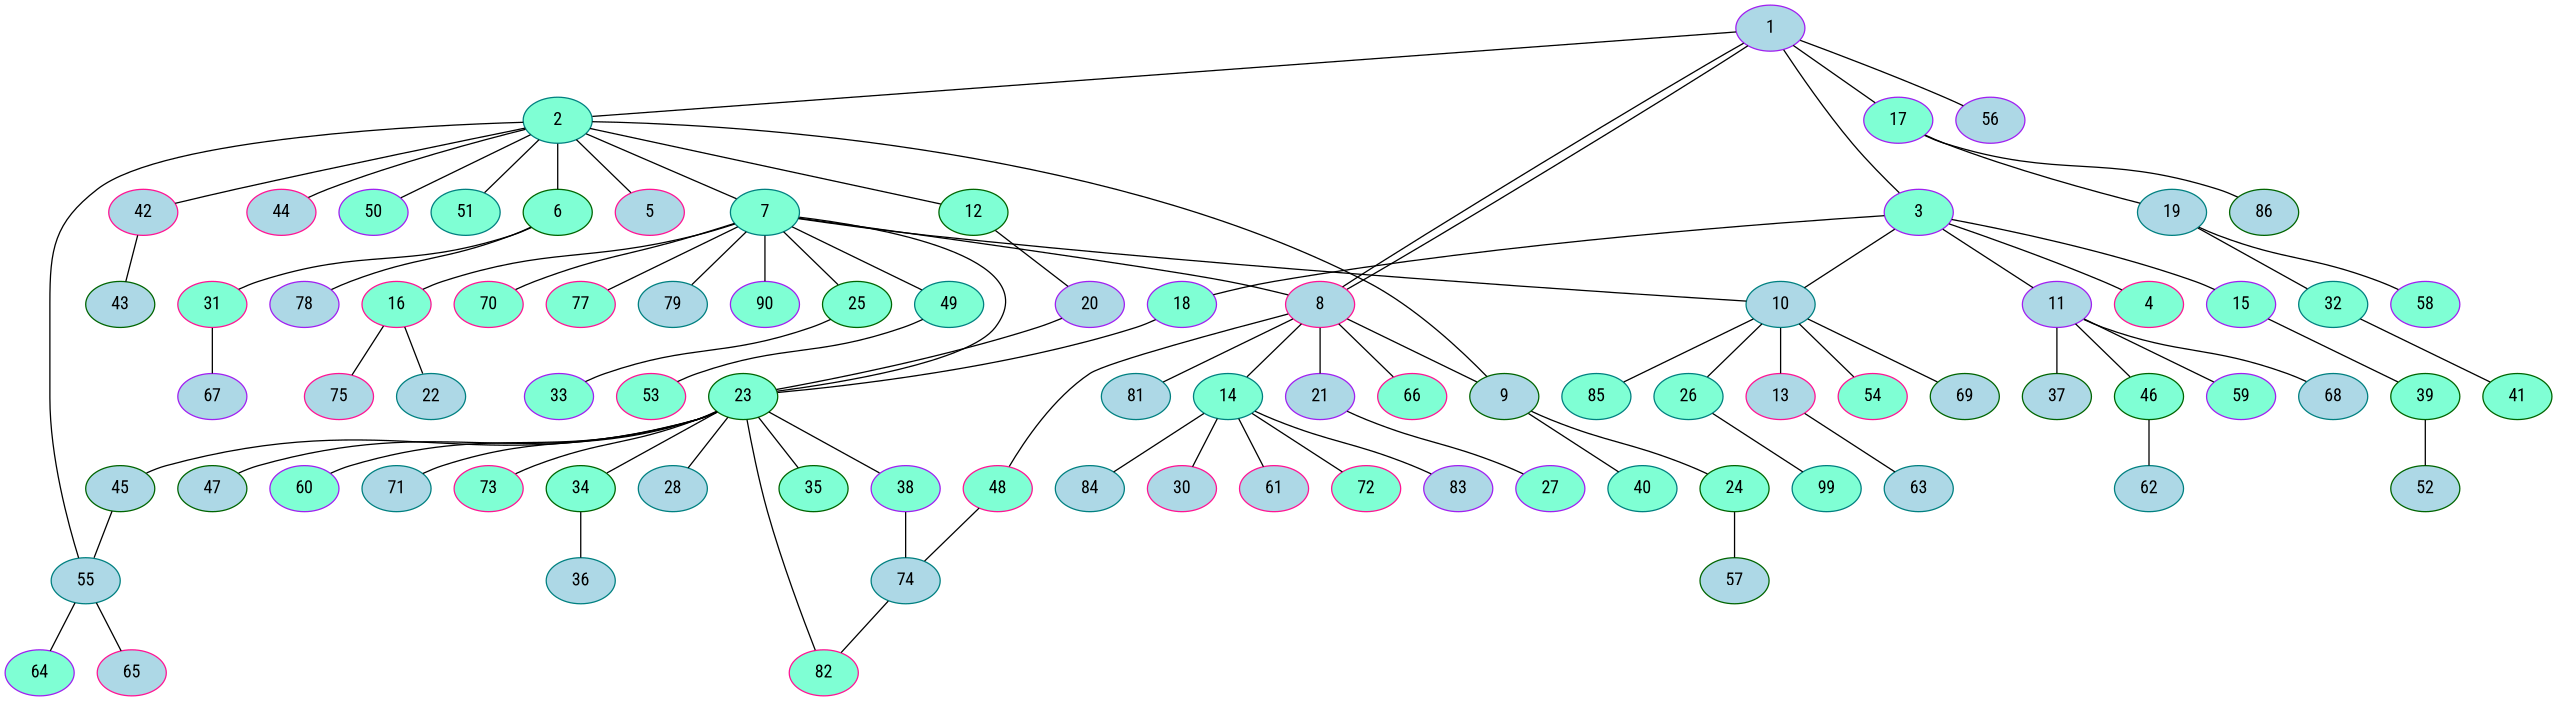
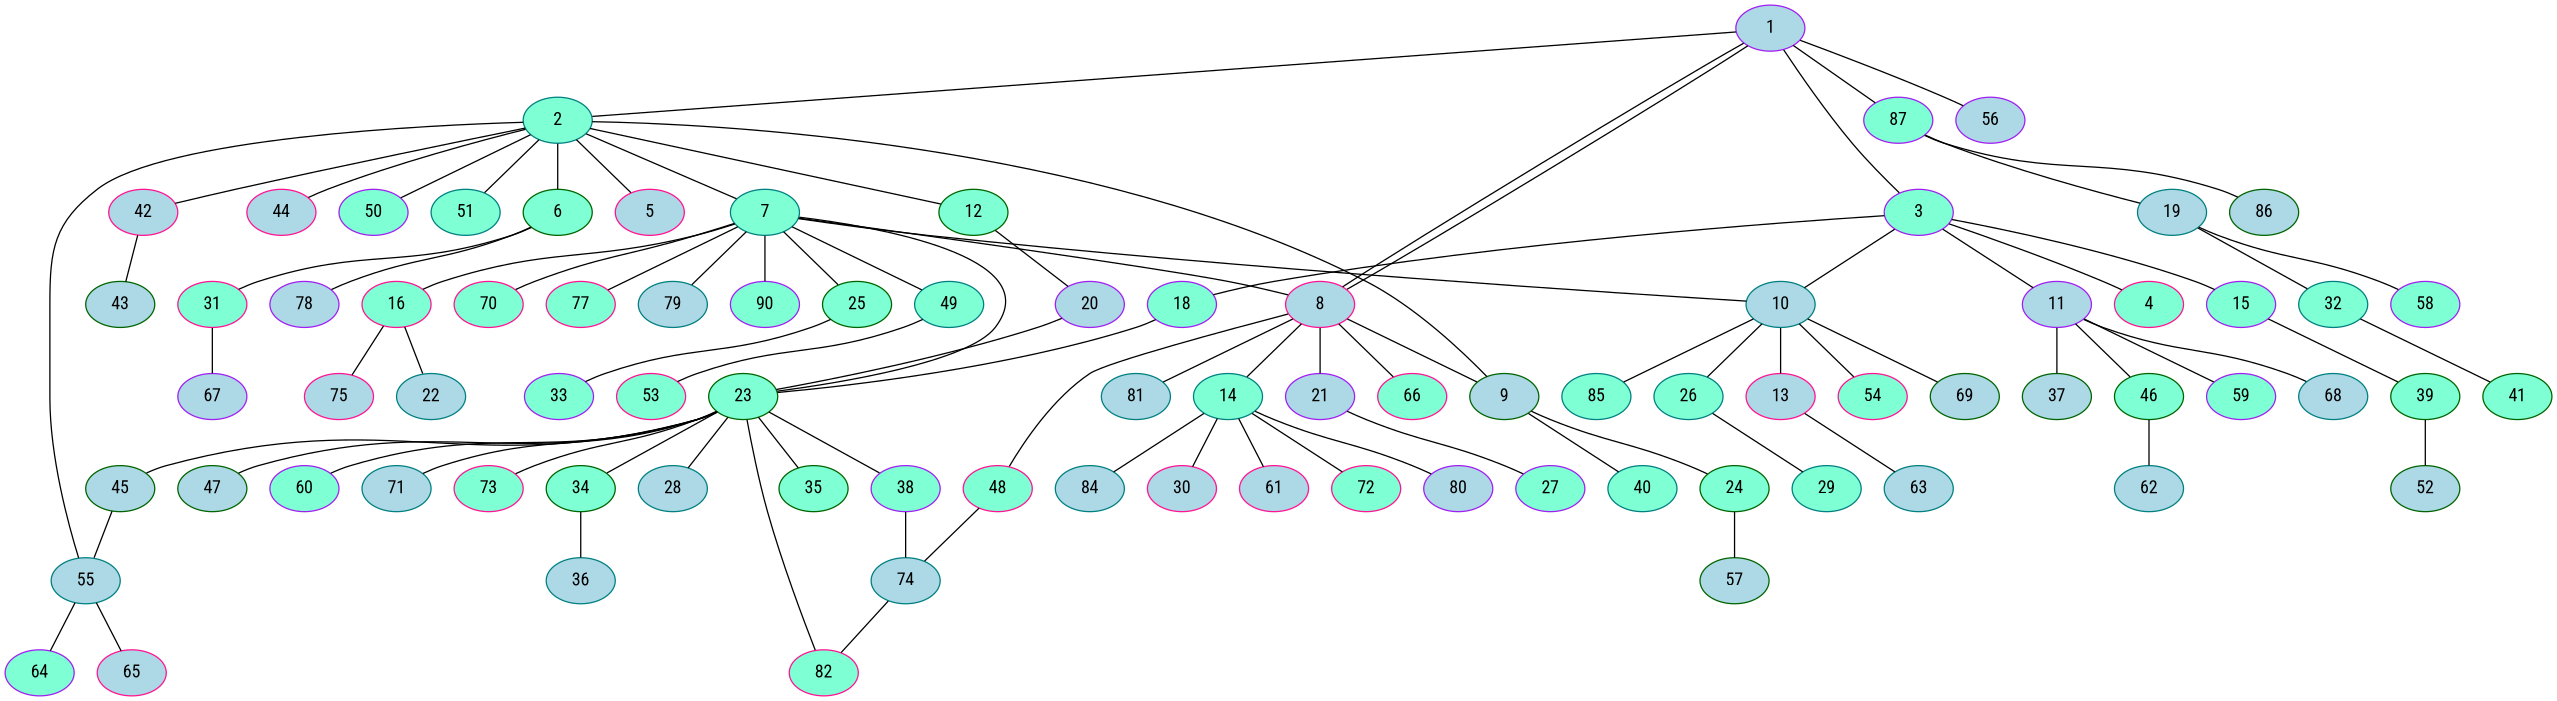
node "17": label "17" -> "87"
node "83": label "83" -> "80"
node "99": label "99" -> "29"
